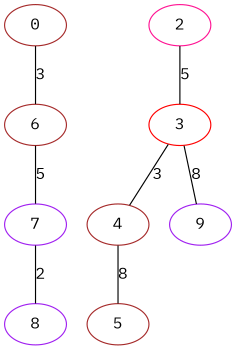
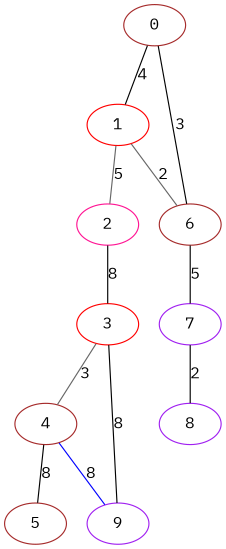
edge "2" -- "3": label "5" -> "8"
node "1": added
edge "3" -- "4": color black -> gray40
edge "4" -- "9": added, label "8"
